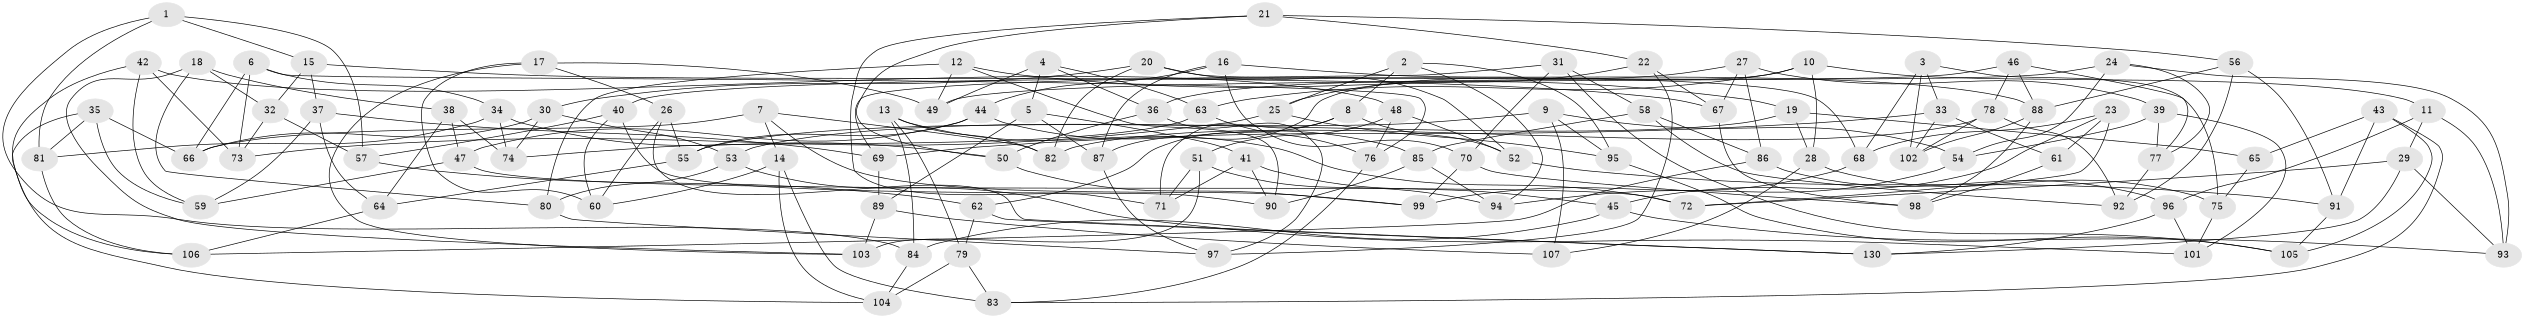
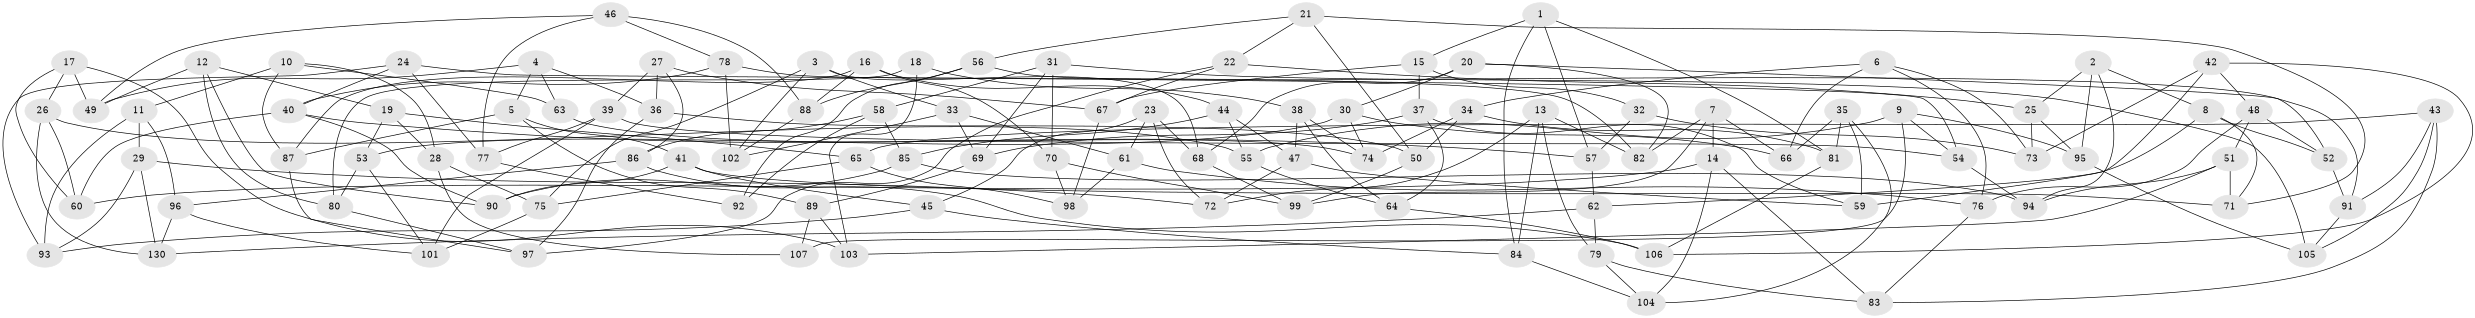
edge "18" -- "32": removed
edge "63" -- "76": now "61" -- "76"
edge "78" -- "92": now "78" -- "40"
edge "88" -- "98": now "65" -- "98"
